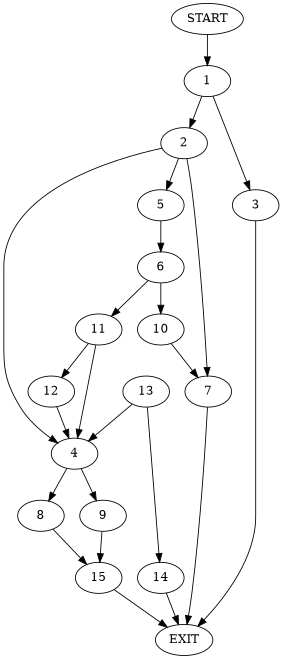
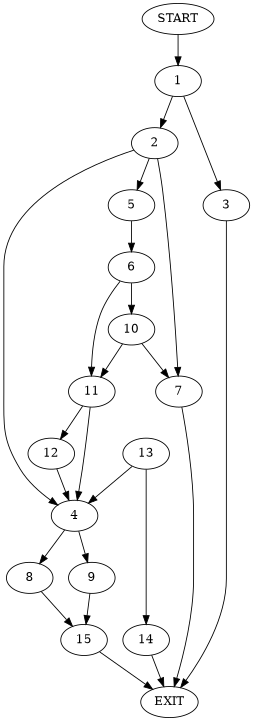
edge "10" -> "11": added
